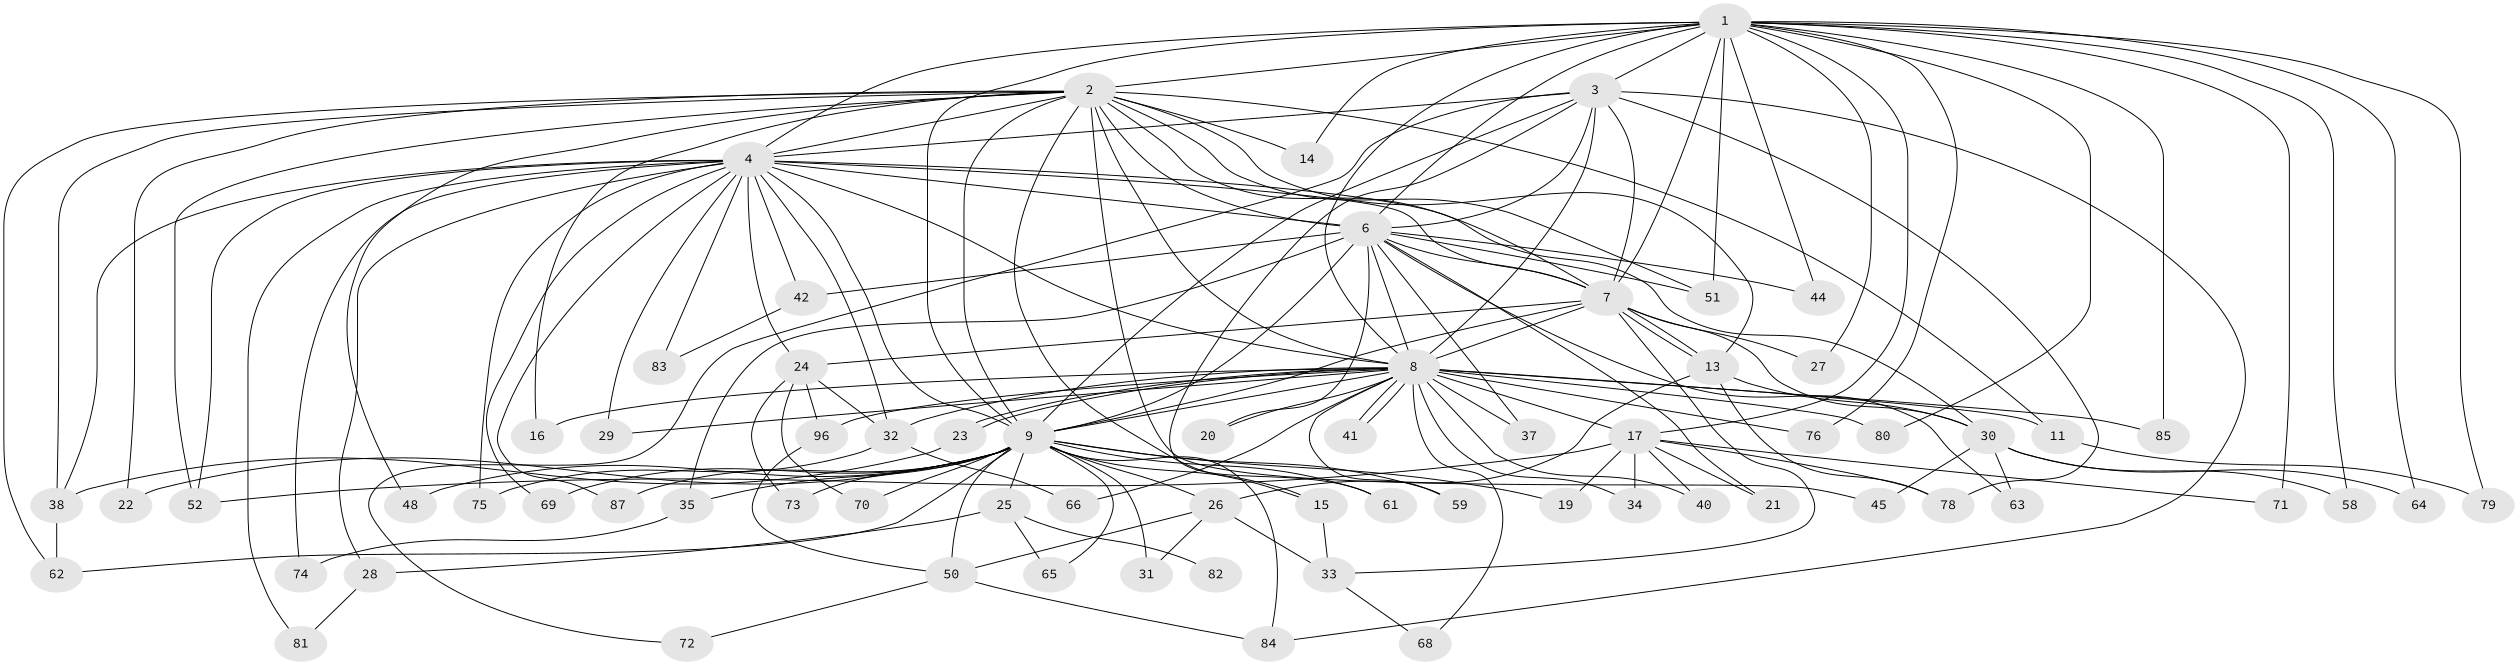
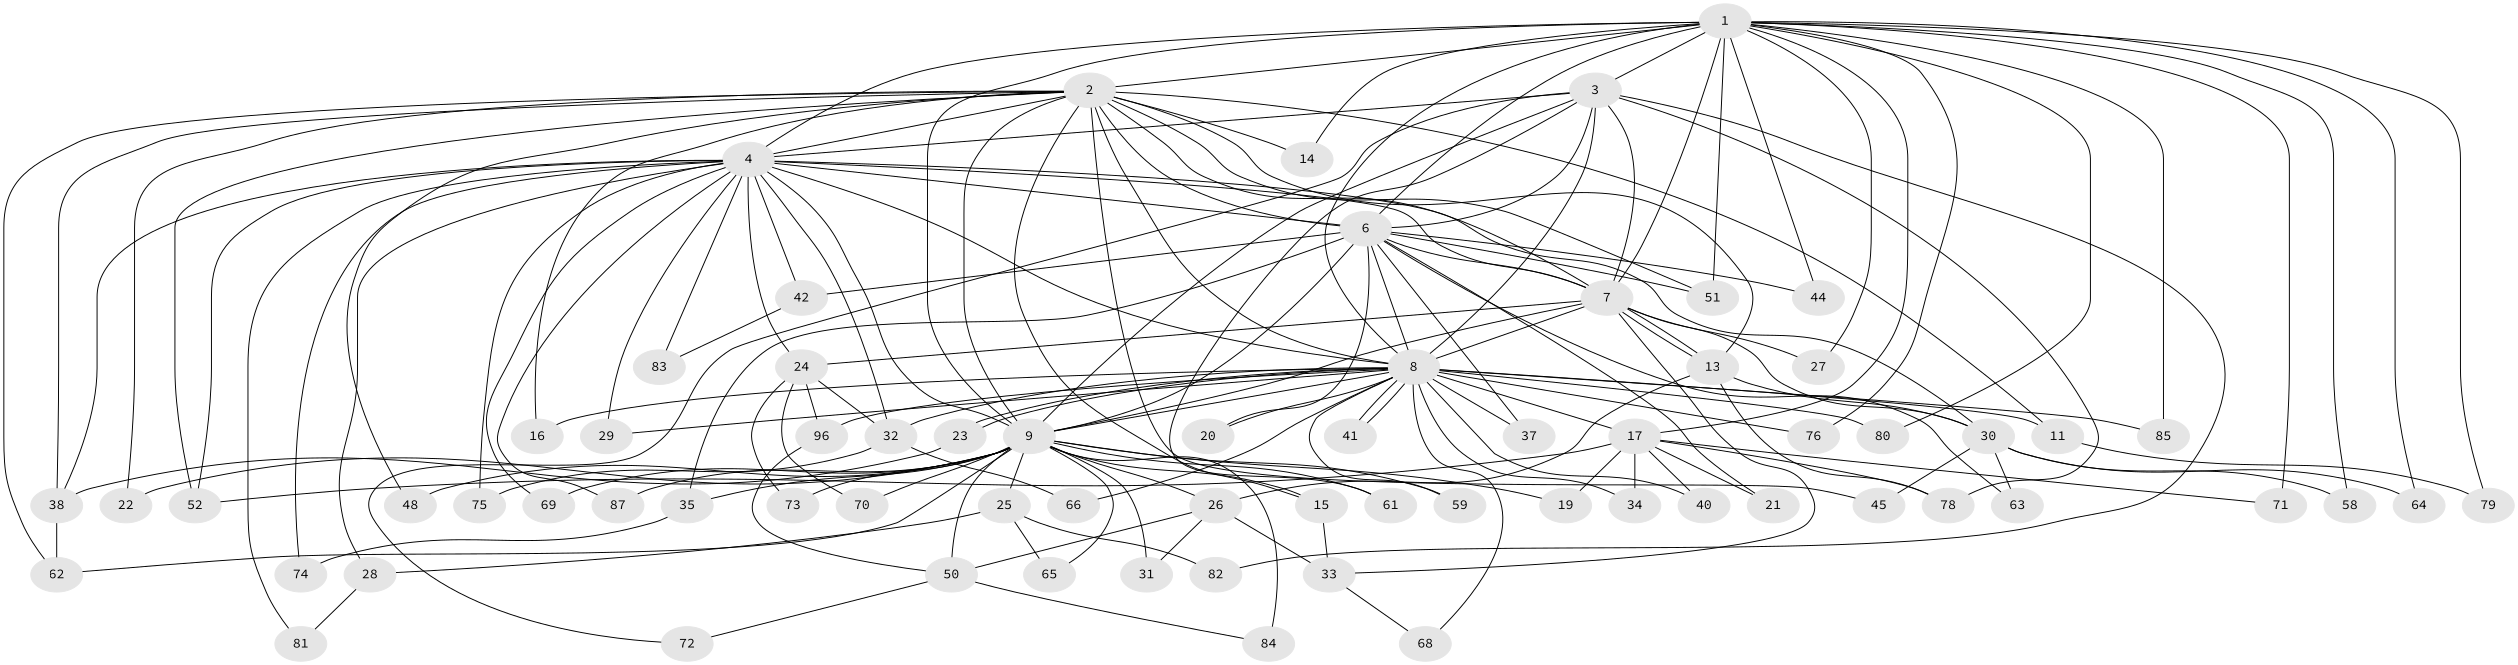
edge "3" -- "84": now "3" -- "82"
